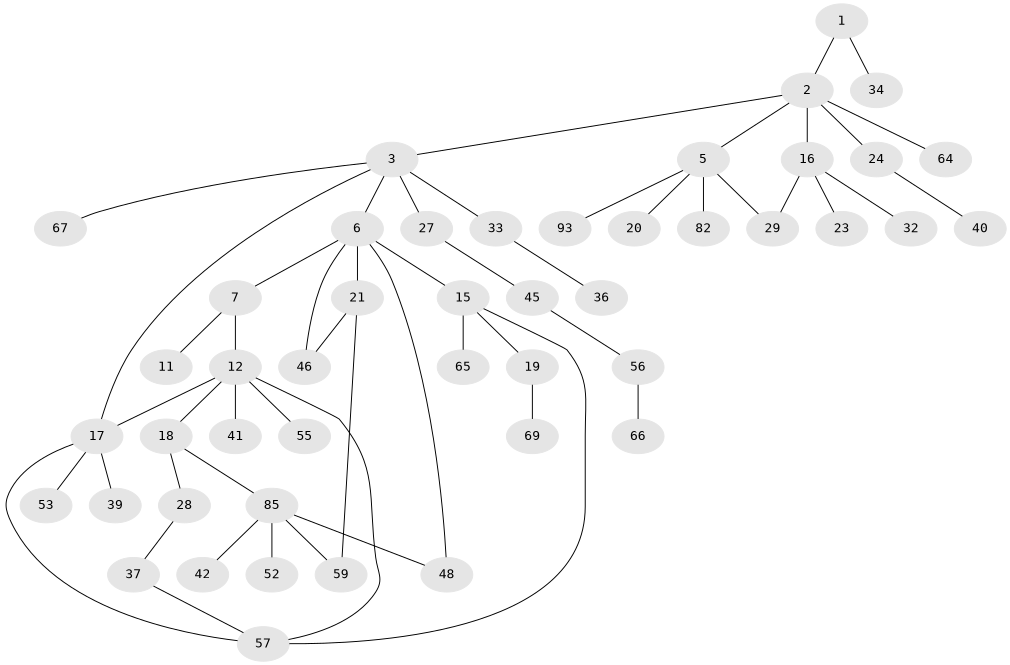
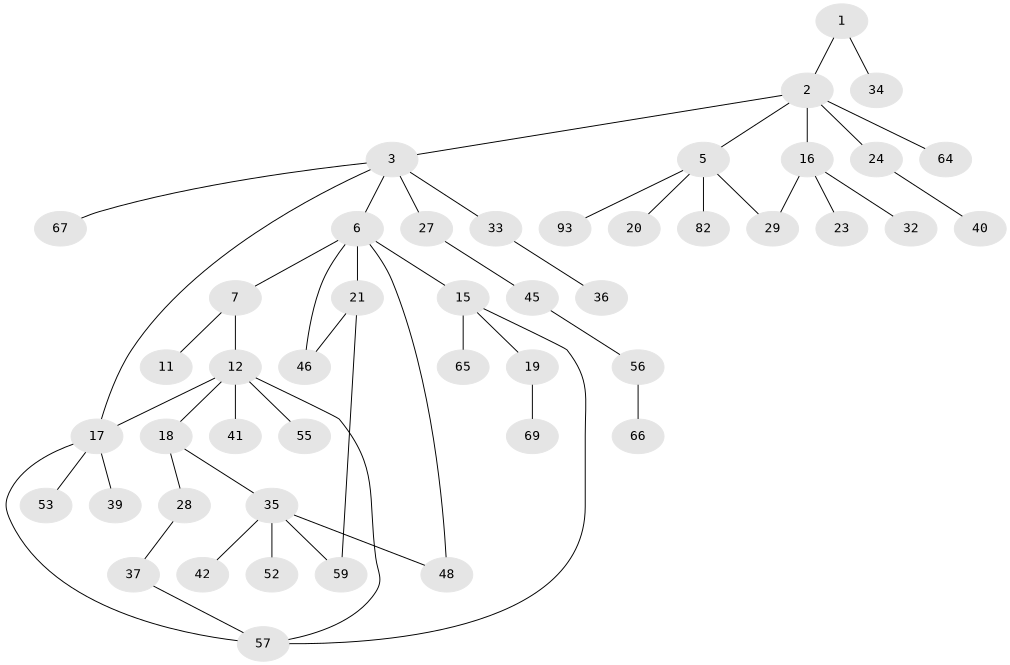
node "85": label "85" -> "35"
